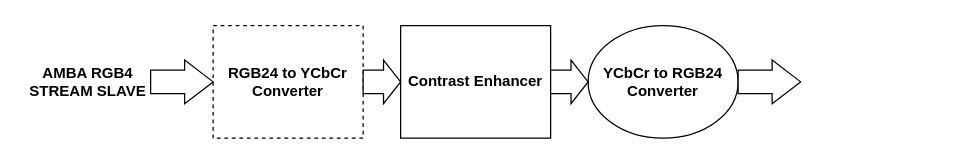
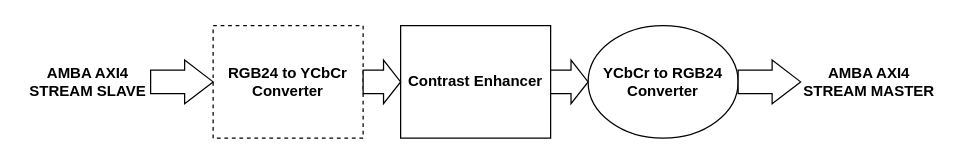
node "AMBA RGB4 STREAM SLAVE": label "AMBA RGB4 STREAM SLAVE" -> "AMBA AXI4 STREAM SLAVE"
node "AMBA AXI4 STREAM MASTER": added
